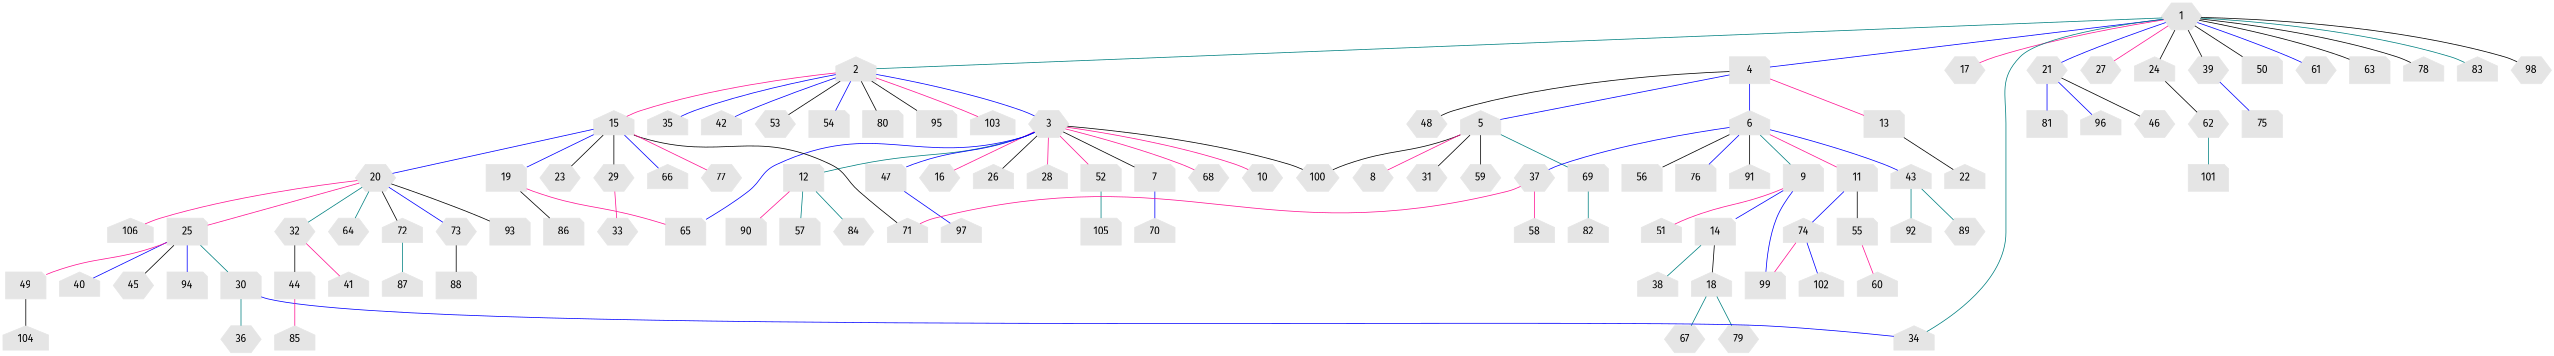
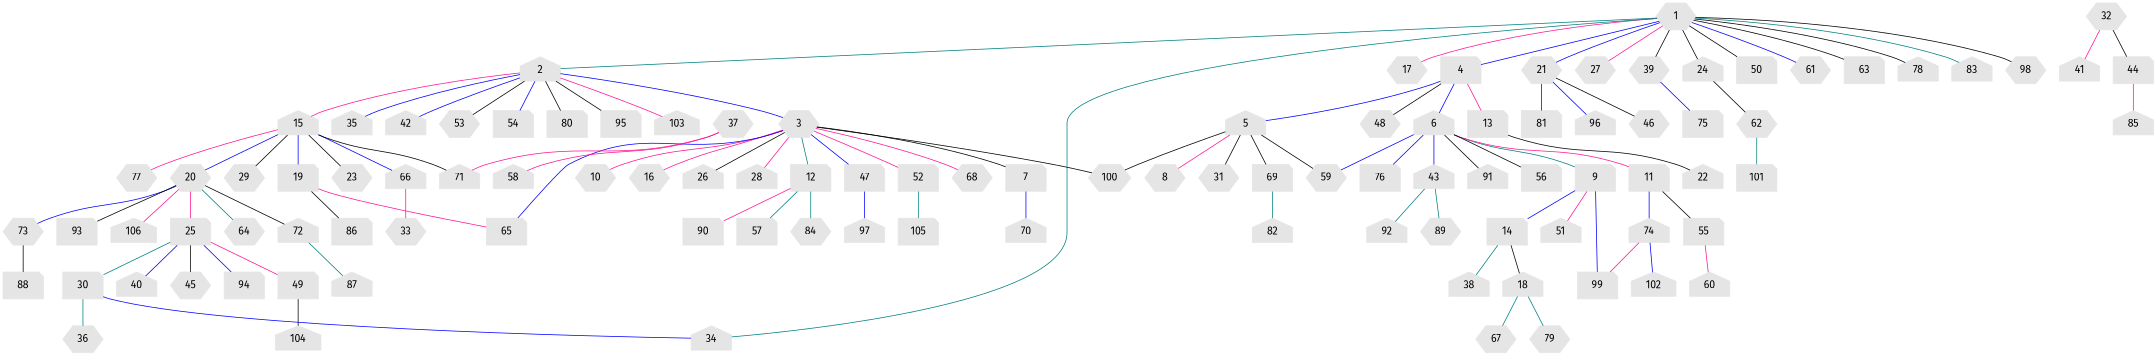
edge "6" -- "37": now "6" -- "59"
edge "5" -- "69": color teal -> black
edge "20" -- "32": removed
edge "29" -- "33": now "66" -- "33"
